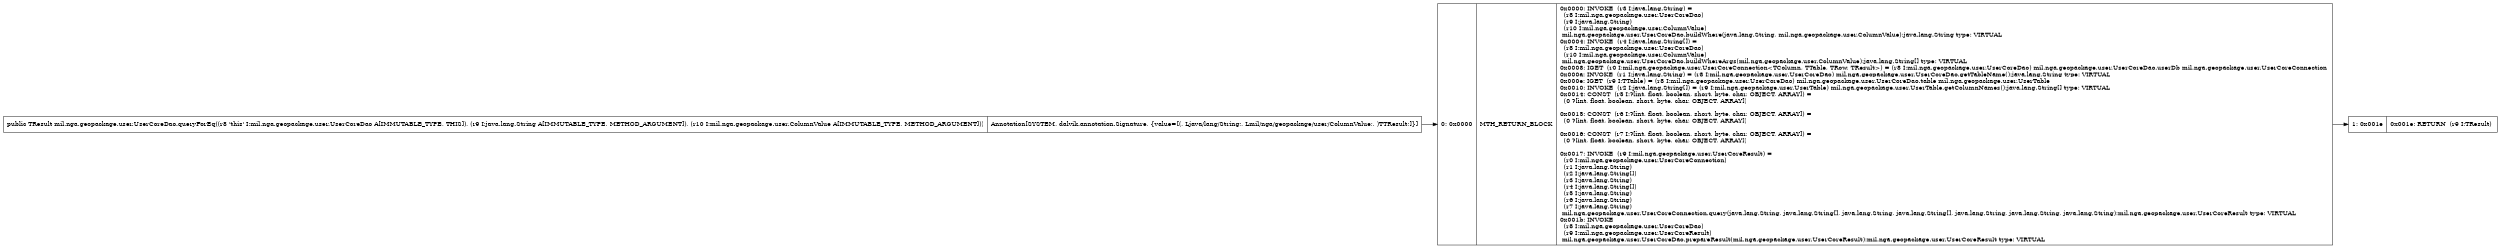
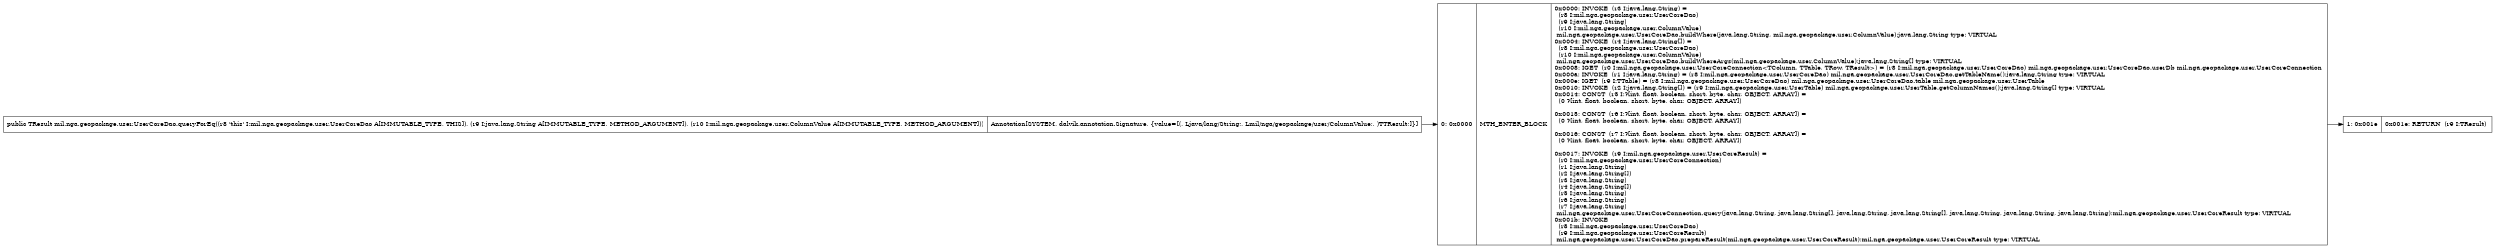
node "0: 0x0000": text "MTH_RETURN_BLOCK" -> "MTH_ENTER_BLOCK"
